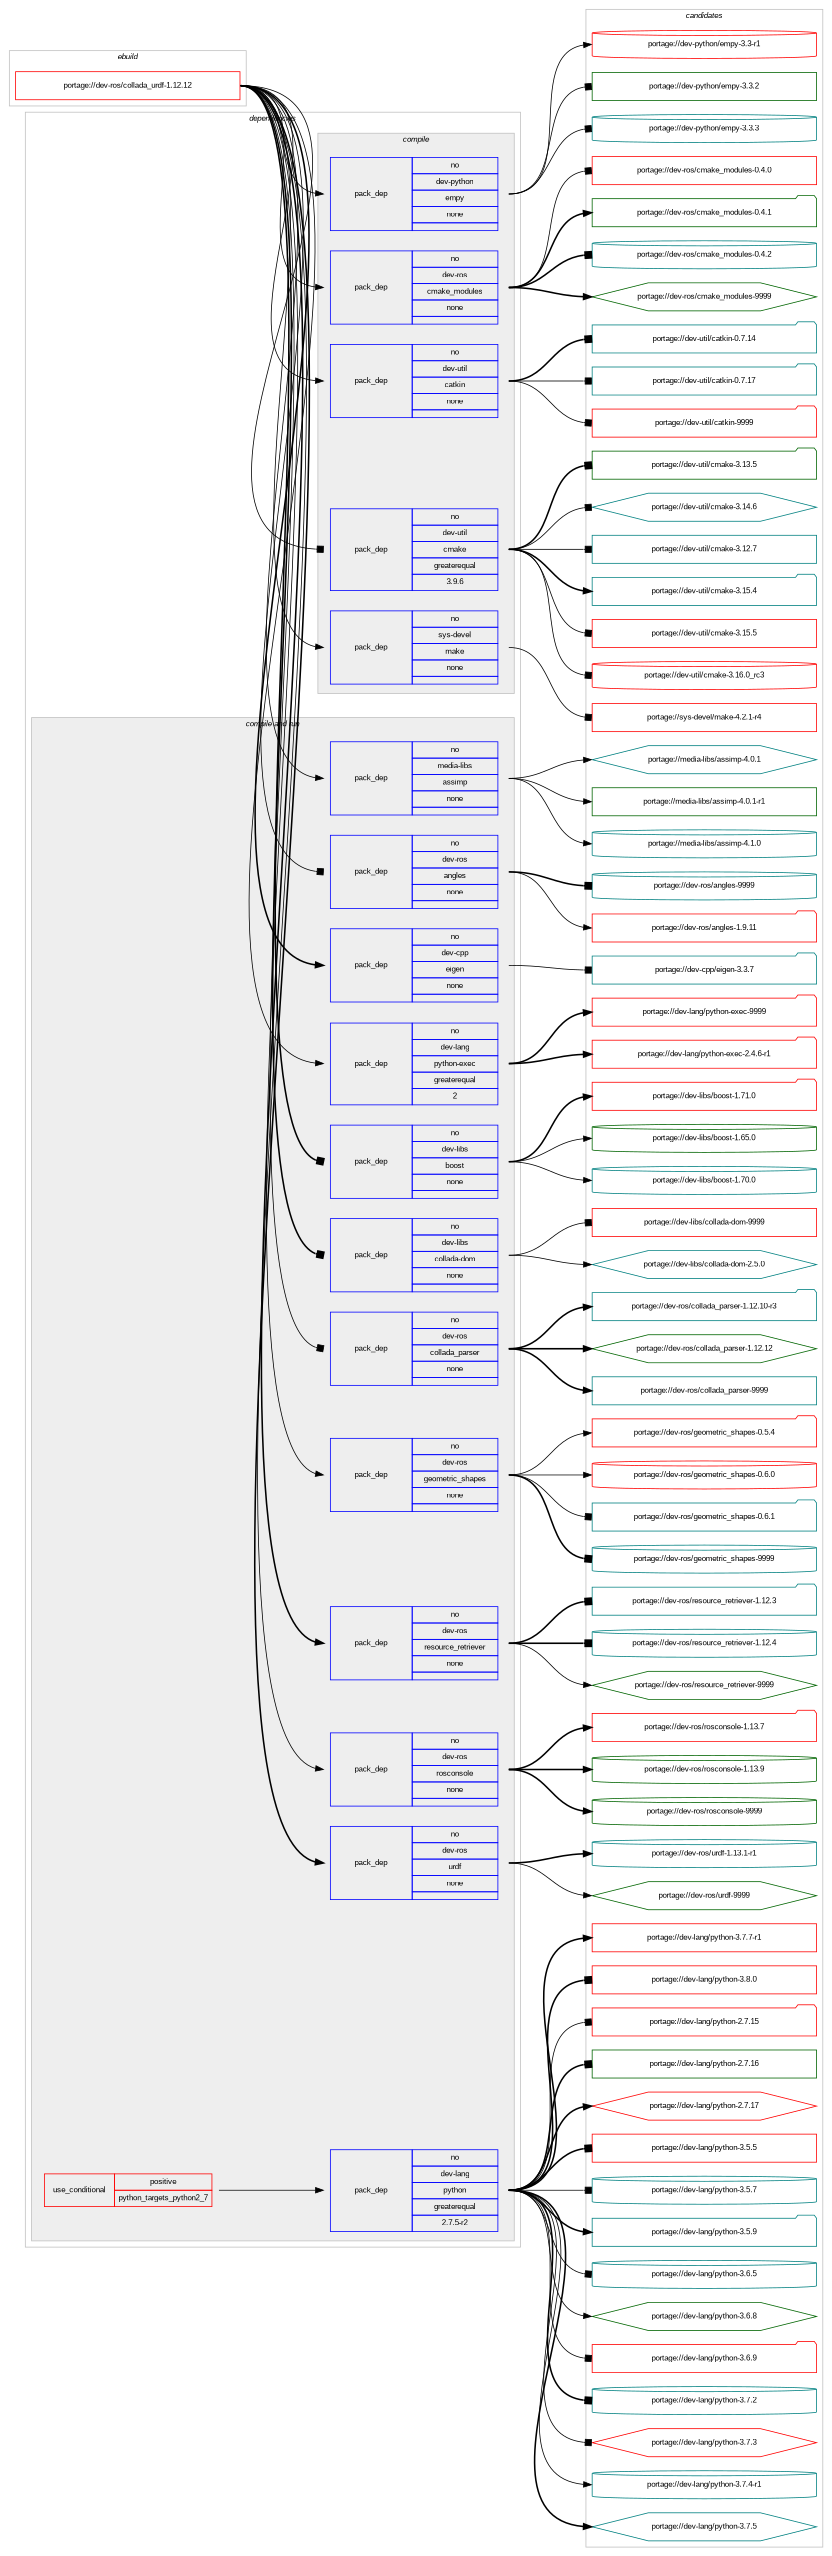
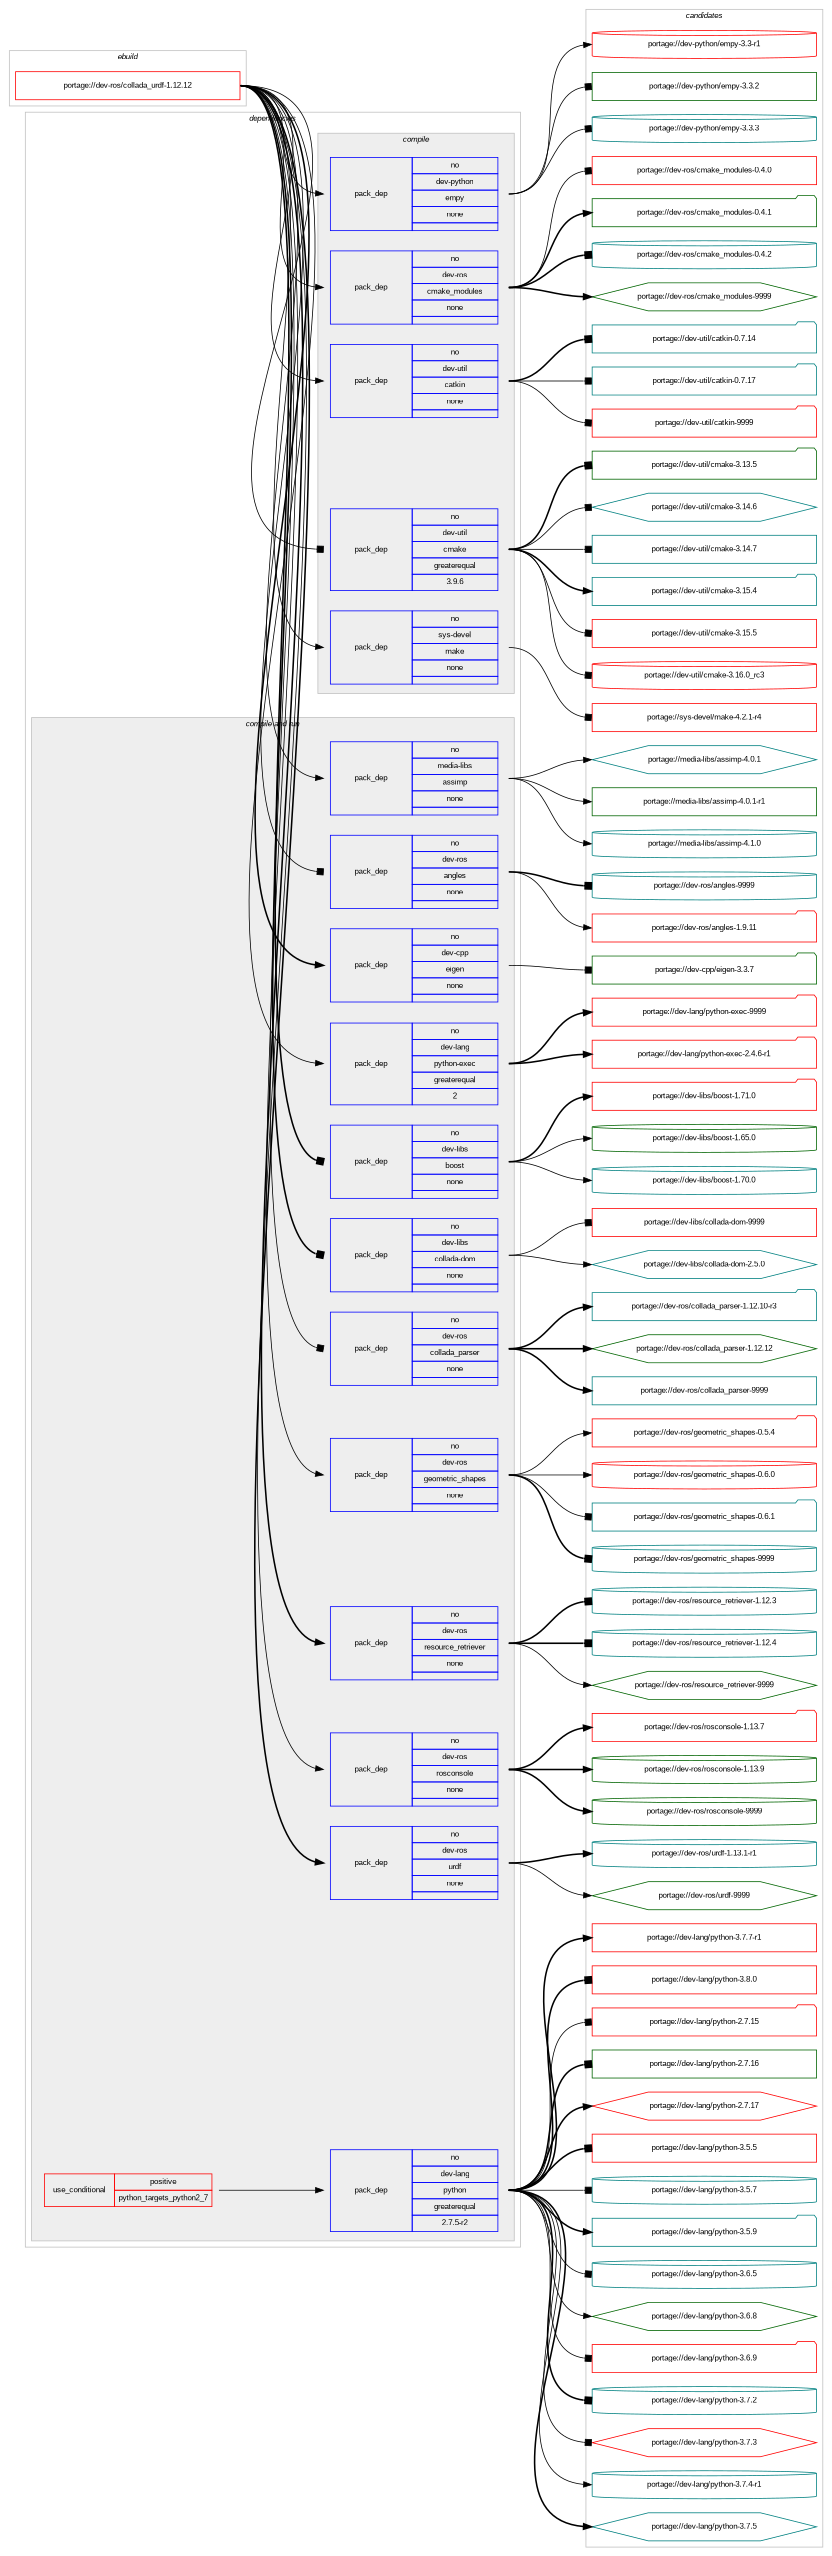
node "portage://dev-util/cmake-3.12.7": label "portage://dev-util/cmake-3.12.7" -> "portage://dev-util/cmake-3.14.7"
node "portage://dev-cpp/eigen-3.3.7": color teal -> darkgreen
node "portage://dev-ros/resource_retriever-1.12.3": shape folder -> cylinder
